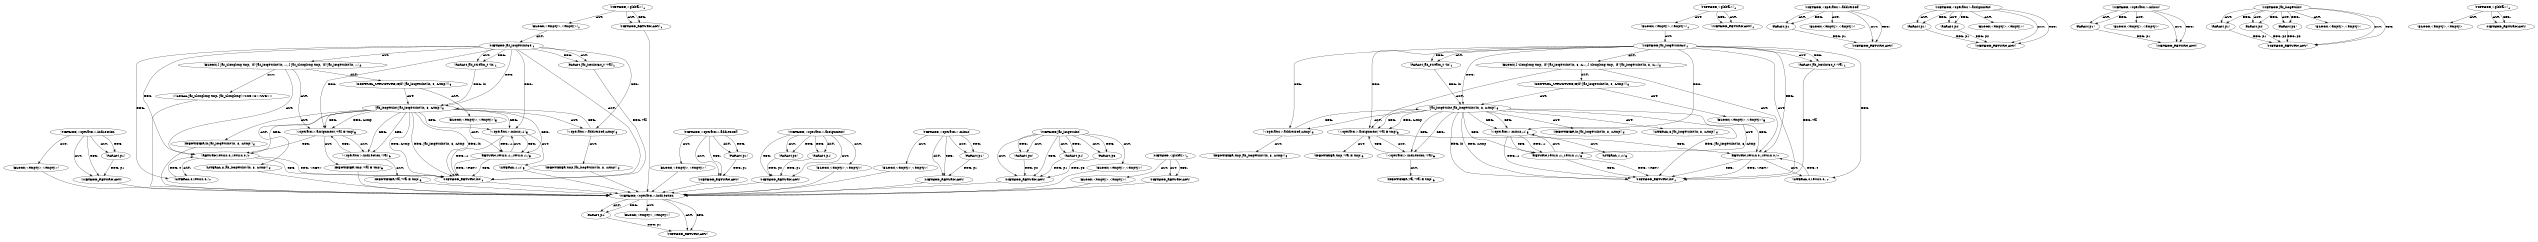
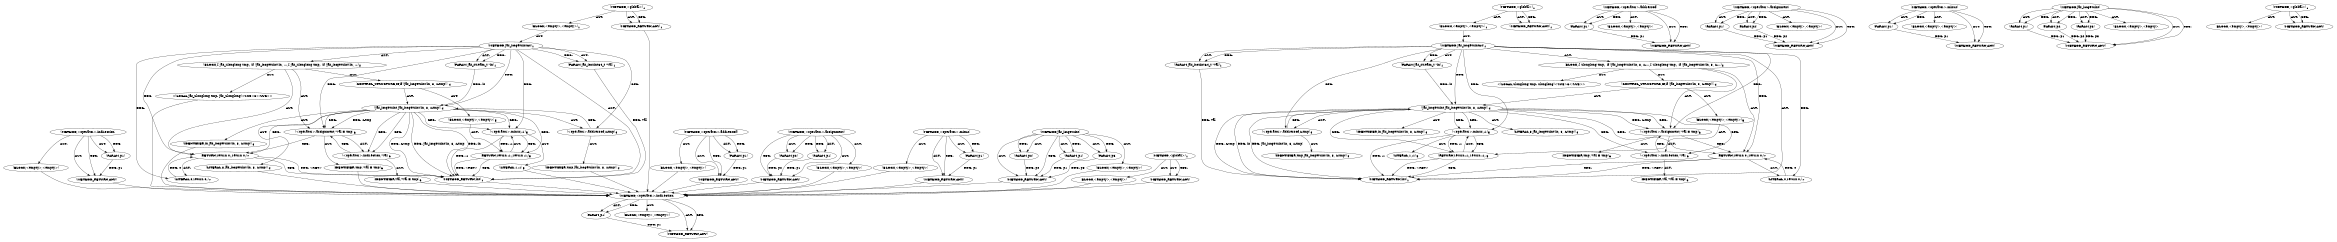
node "<(LOCAL,ulonglong tmp: ulonglong)<SUB>3</SUB>>": added
